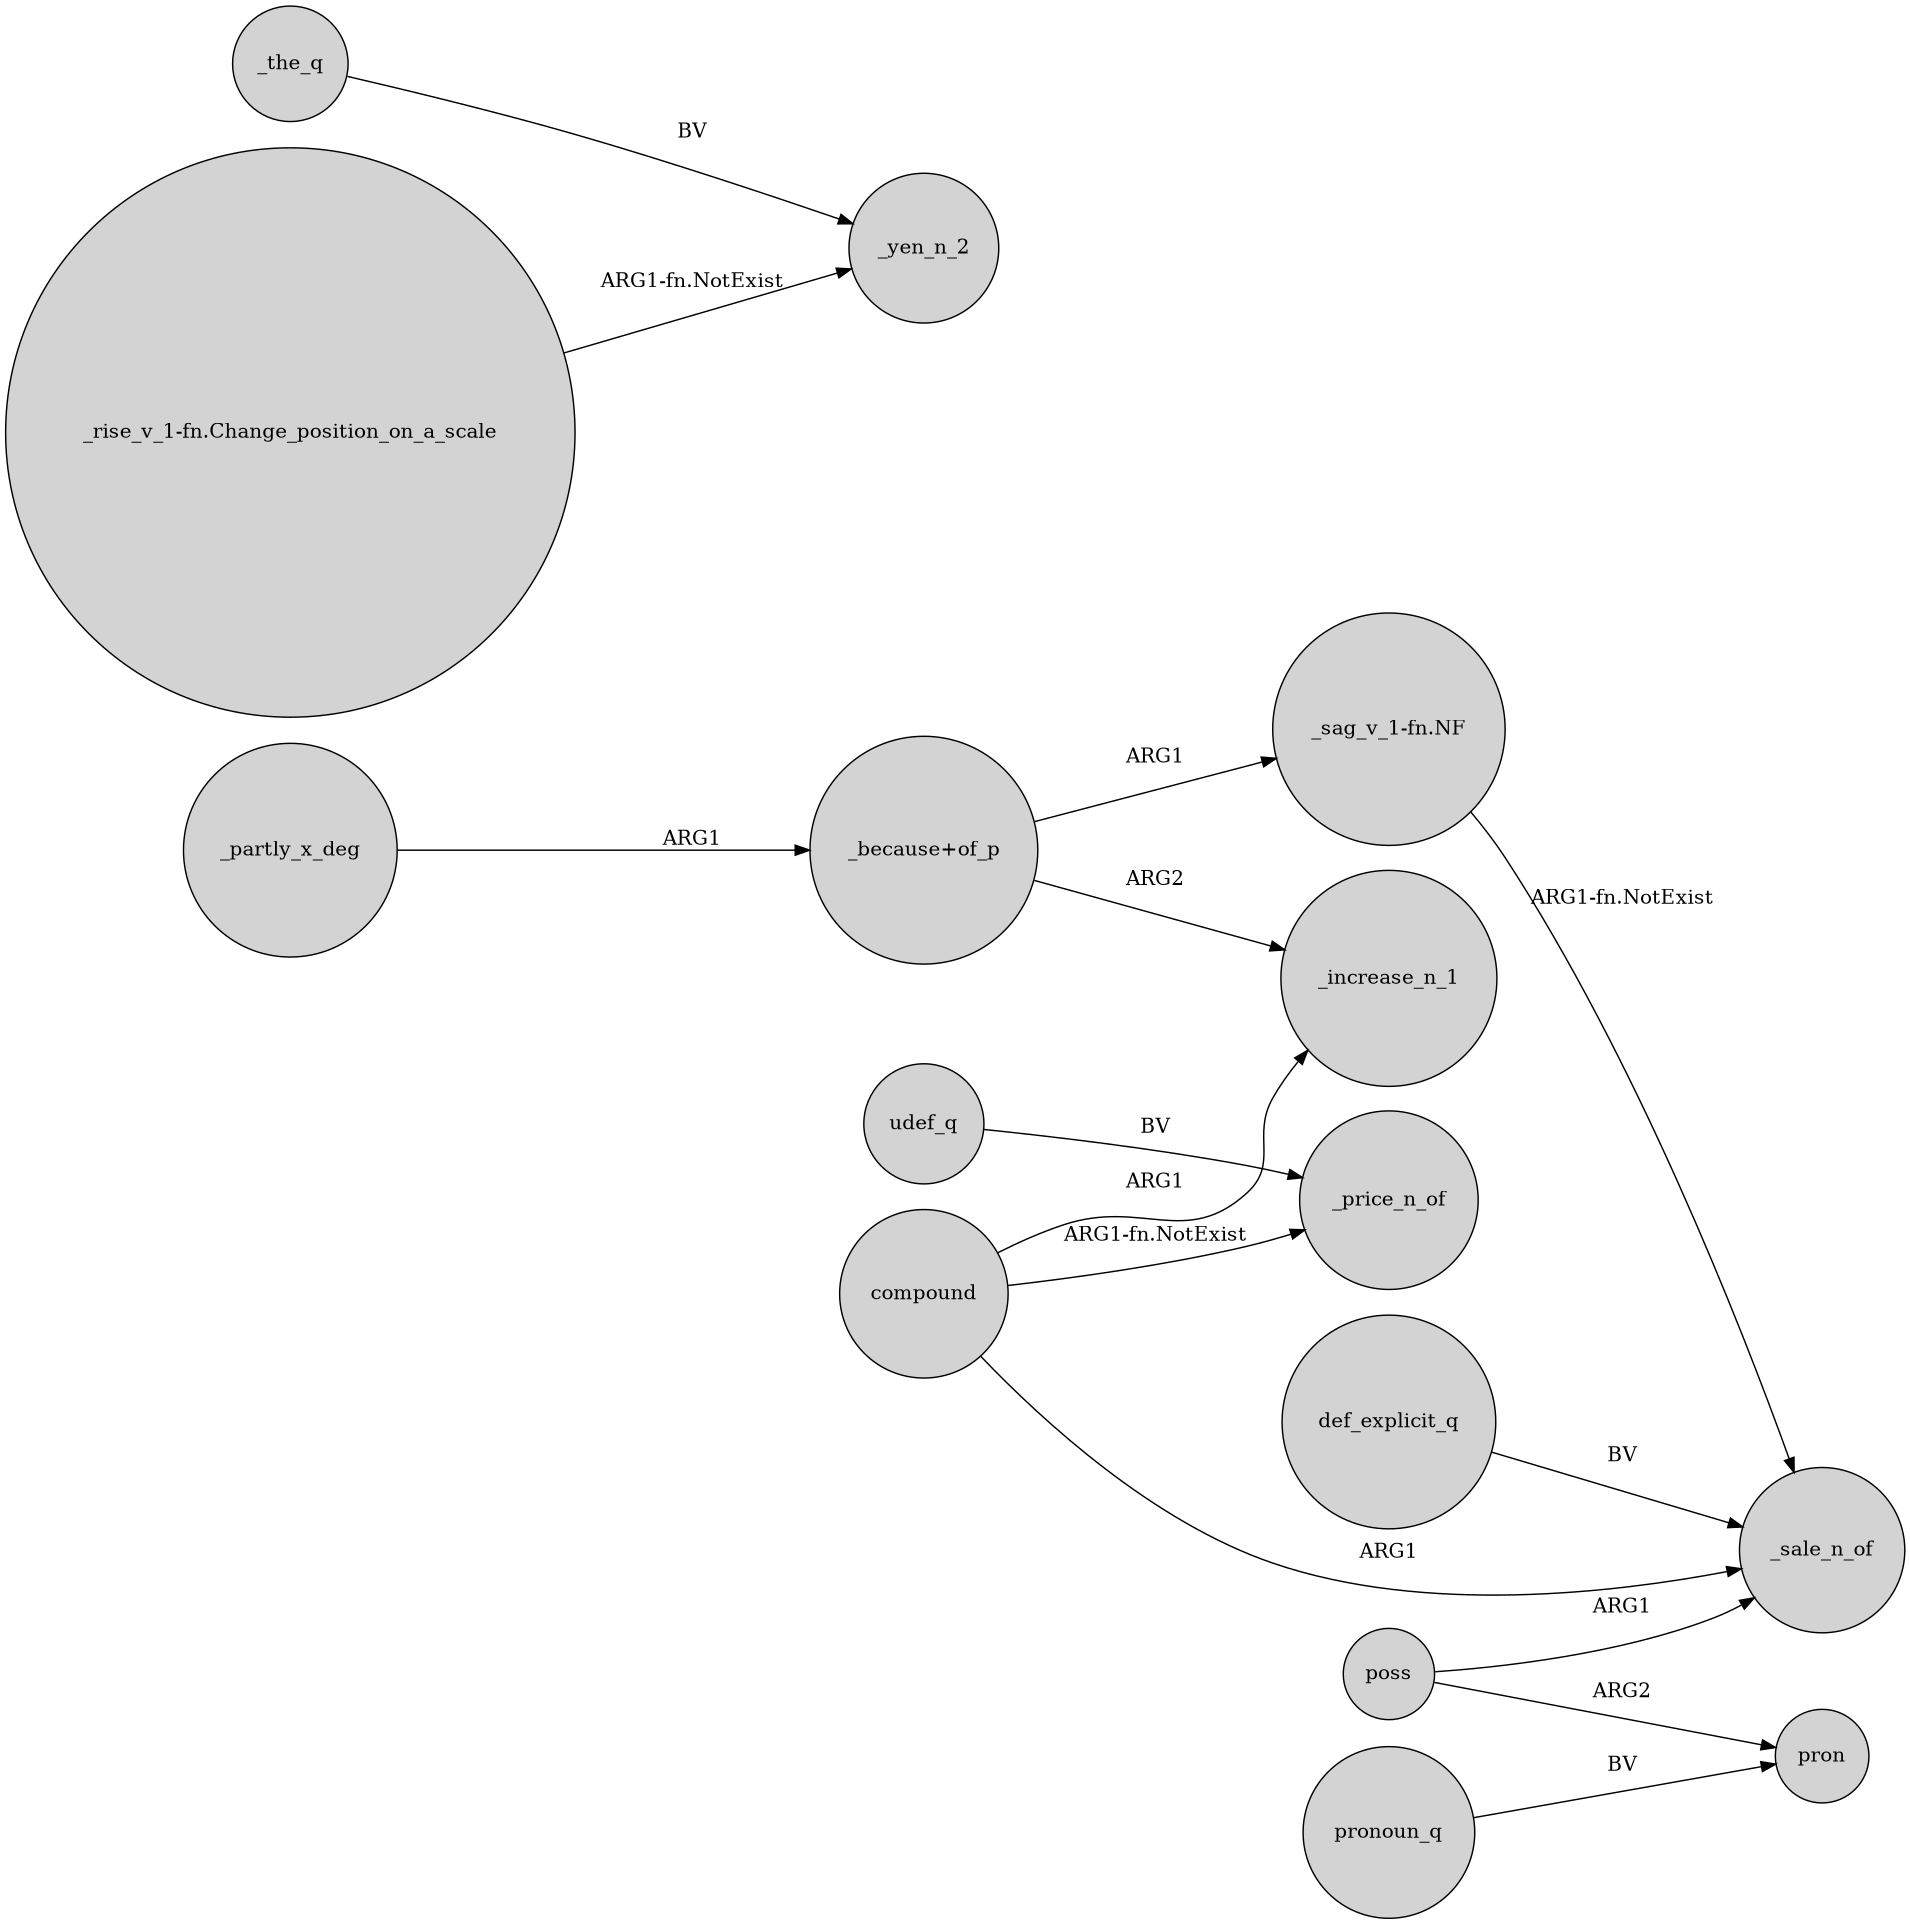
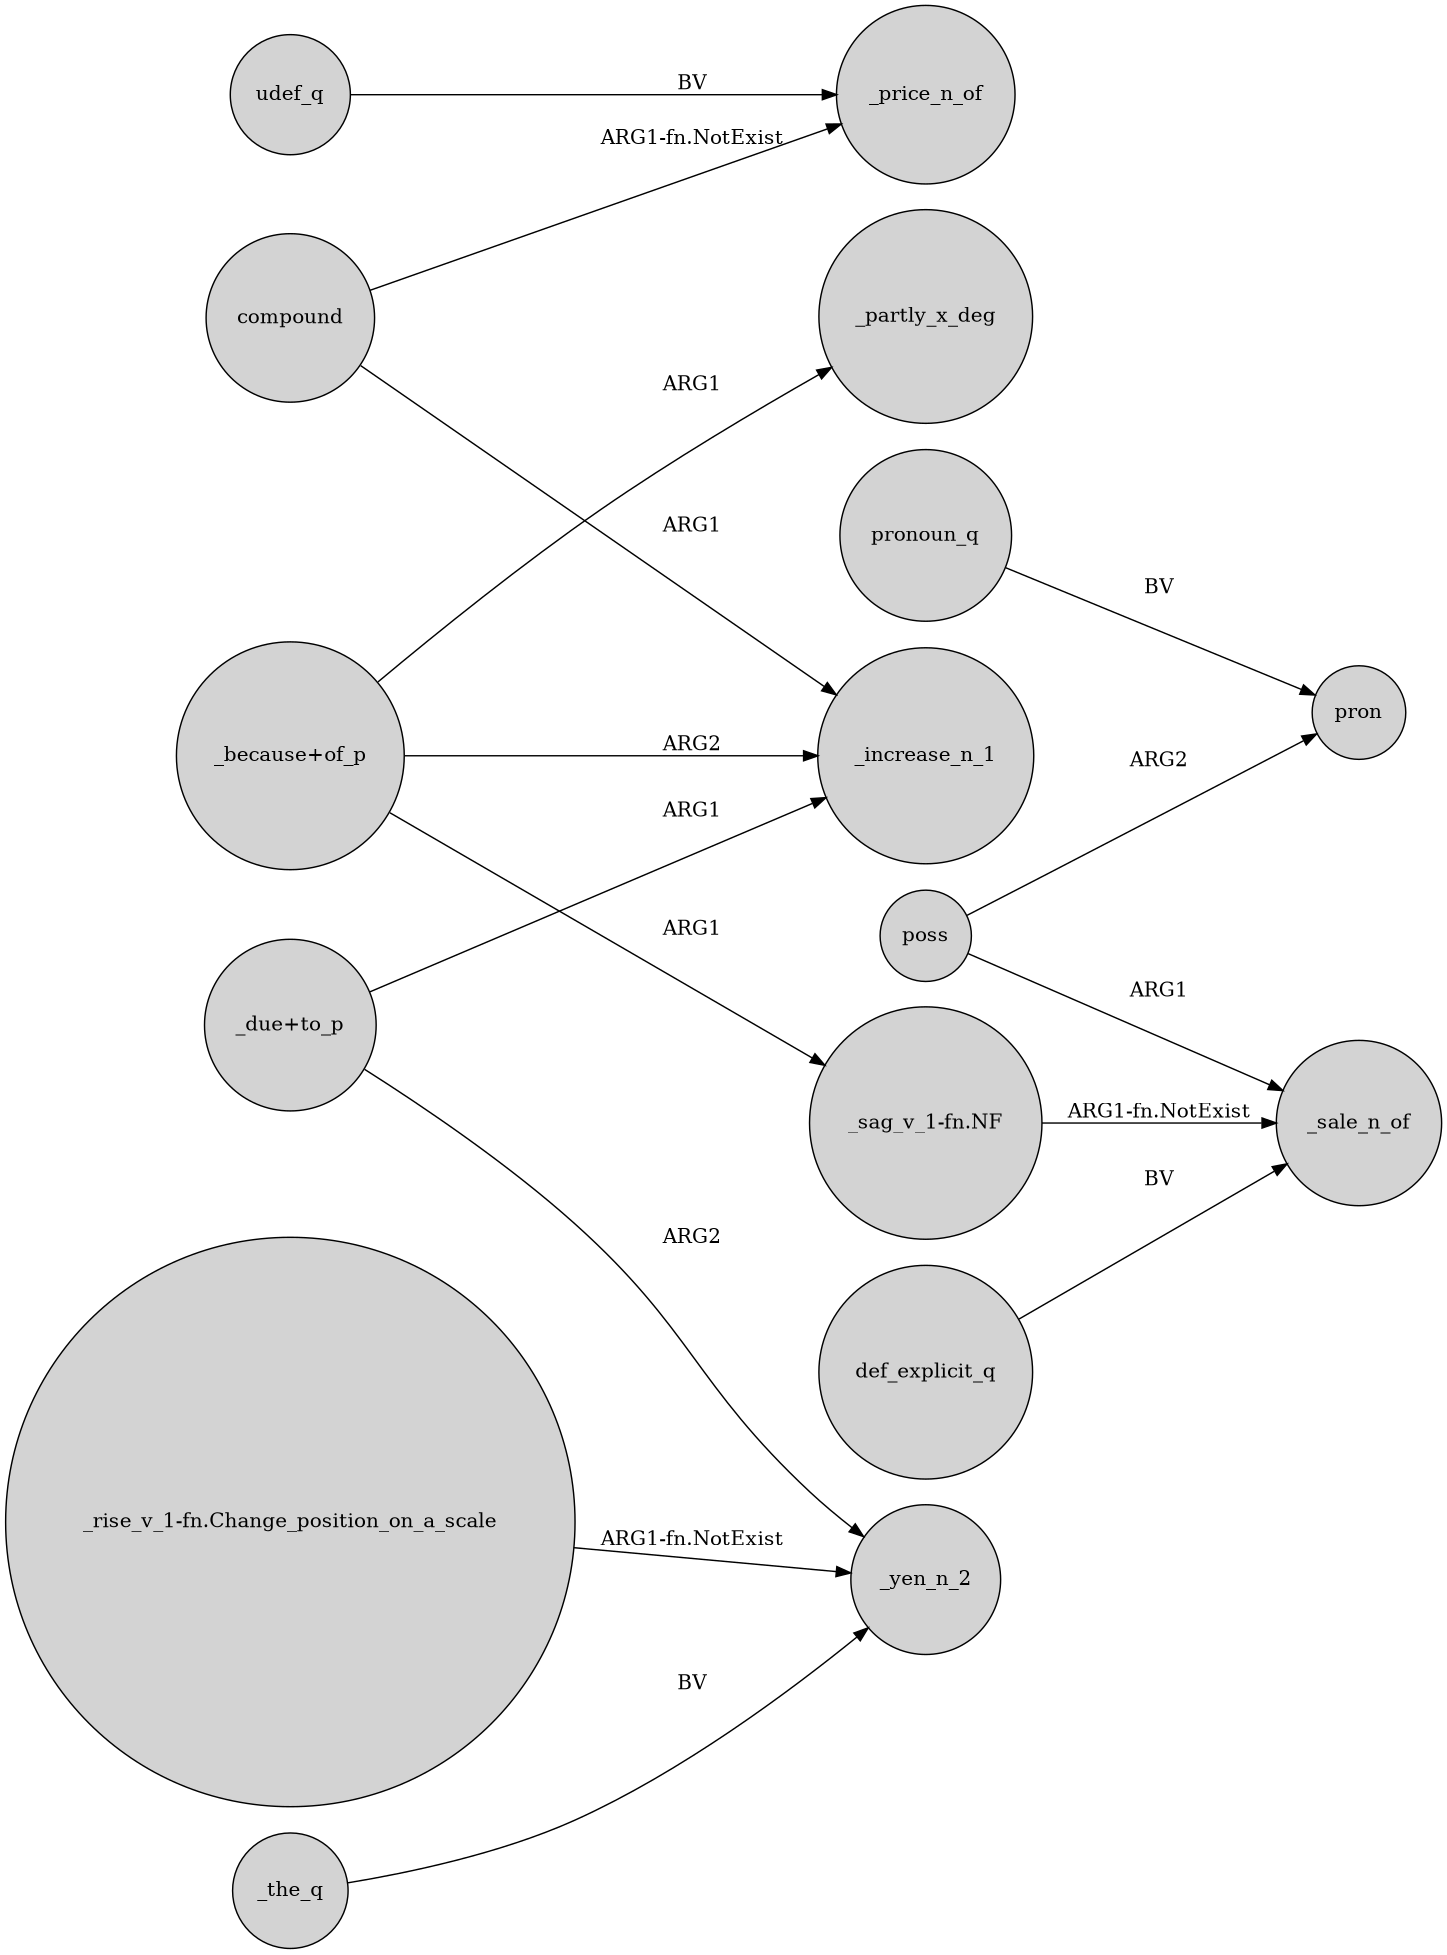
edge "_partly_x_deg" -> "_because+of_p": reversed
node "_due+to_p": added
edge "compound" -> "_sale_n_of": removed, label "ARG1"
